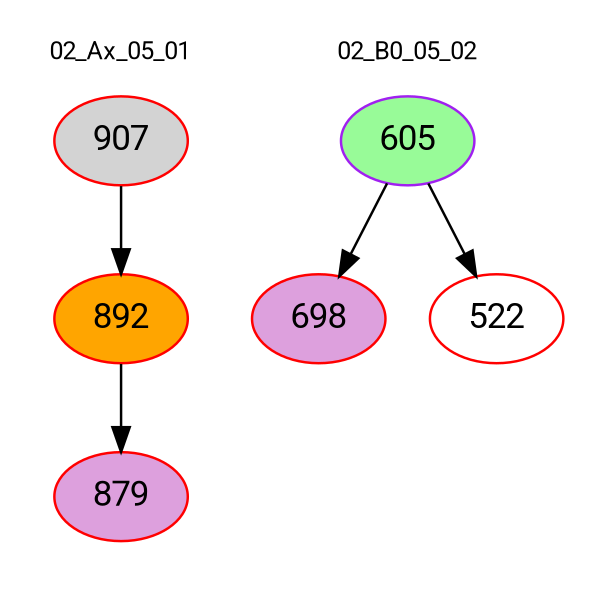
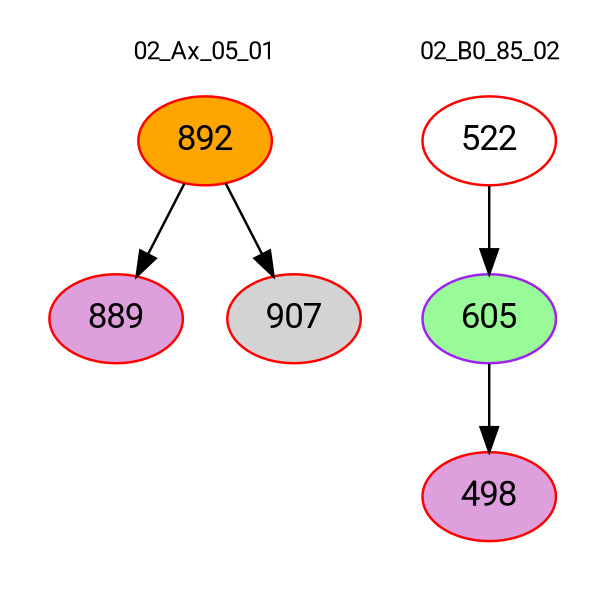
cluster "02_B0_05_02": label "02_B0_05_02" -> "02_B0_85_02"
edge "907" -> "892": reversed
edge "605" -> "522": reversed
node "698": label "698" -> "498"
node "879": label "879" -> "889"
